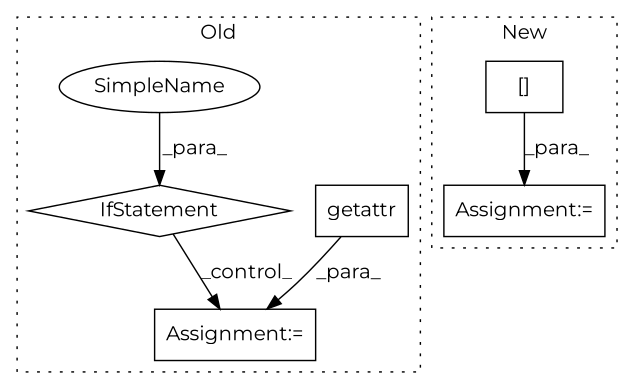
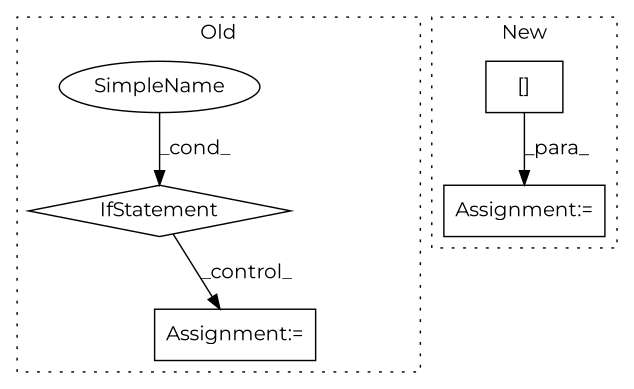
edge "SimpleName" -> "IfStatement": label "_para_" -> "_cond_"
node "getattr": removed
